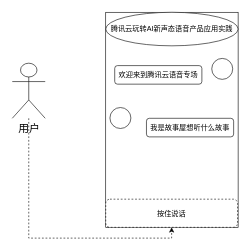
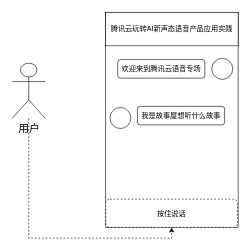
node "腾讯云玩转AI新声态语音产品应用实践": shape ellipse -> rectangle
node "欢迎来到腾讯云语音专场": moved (159, 75) -> (162, 69)
node "我是故事屋想听什么故事": moved (190, 128) -> (181, 116)
